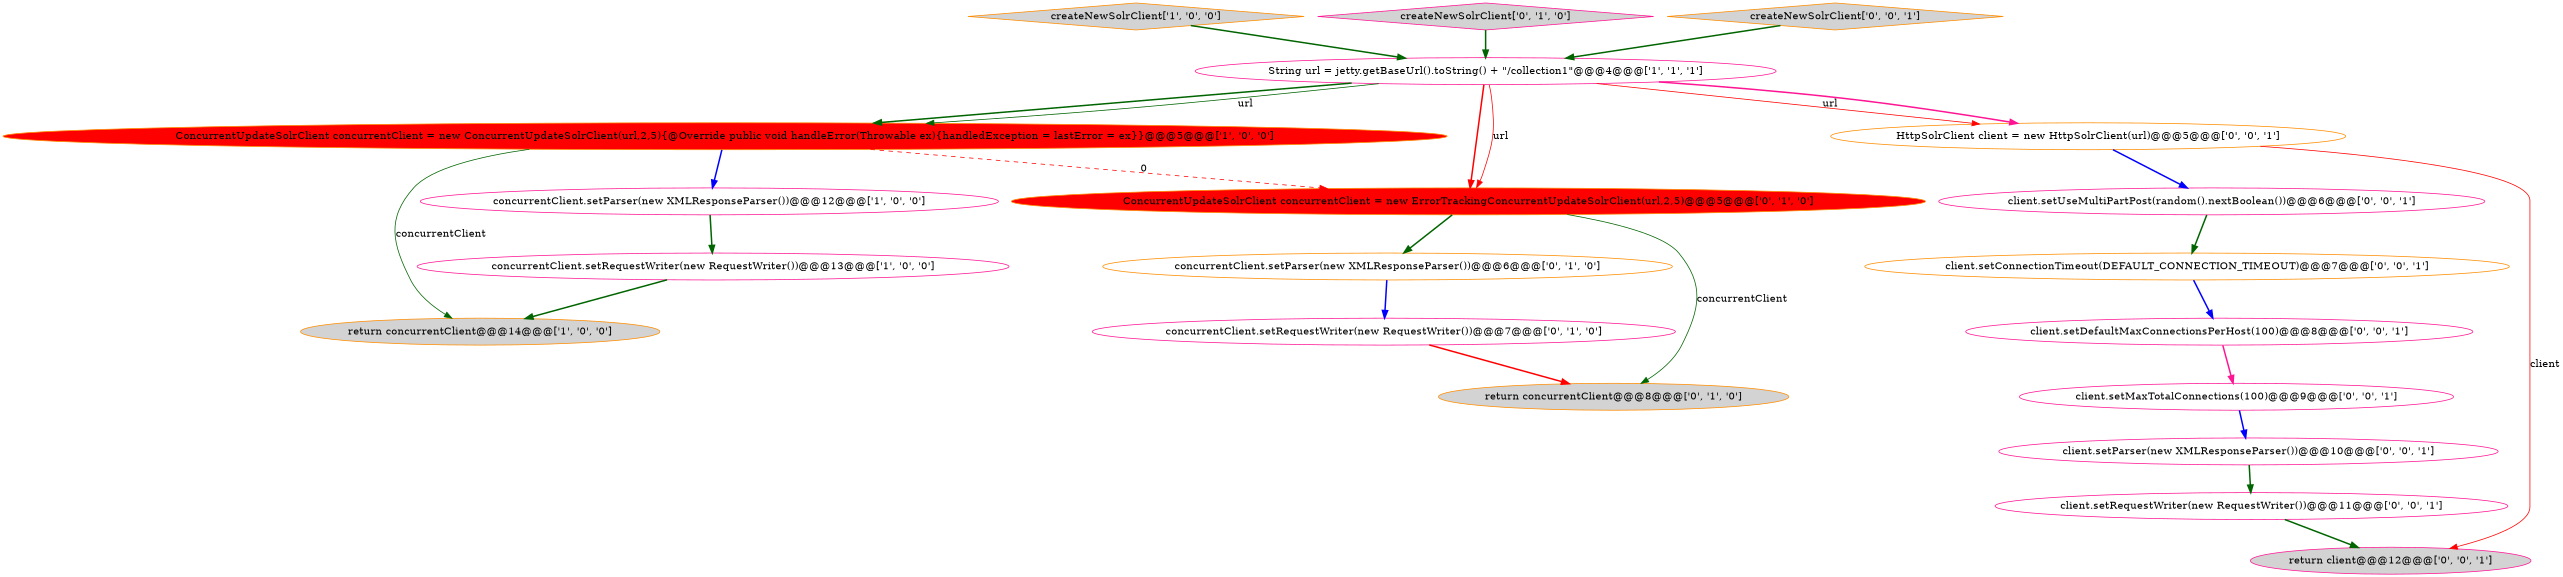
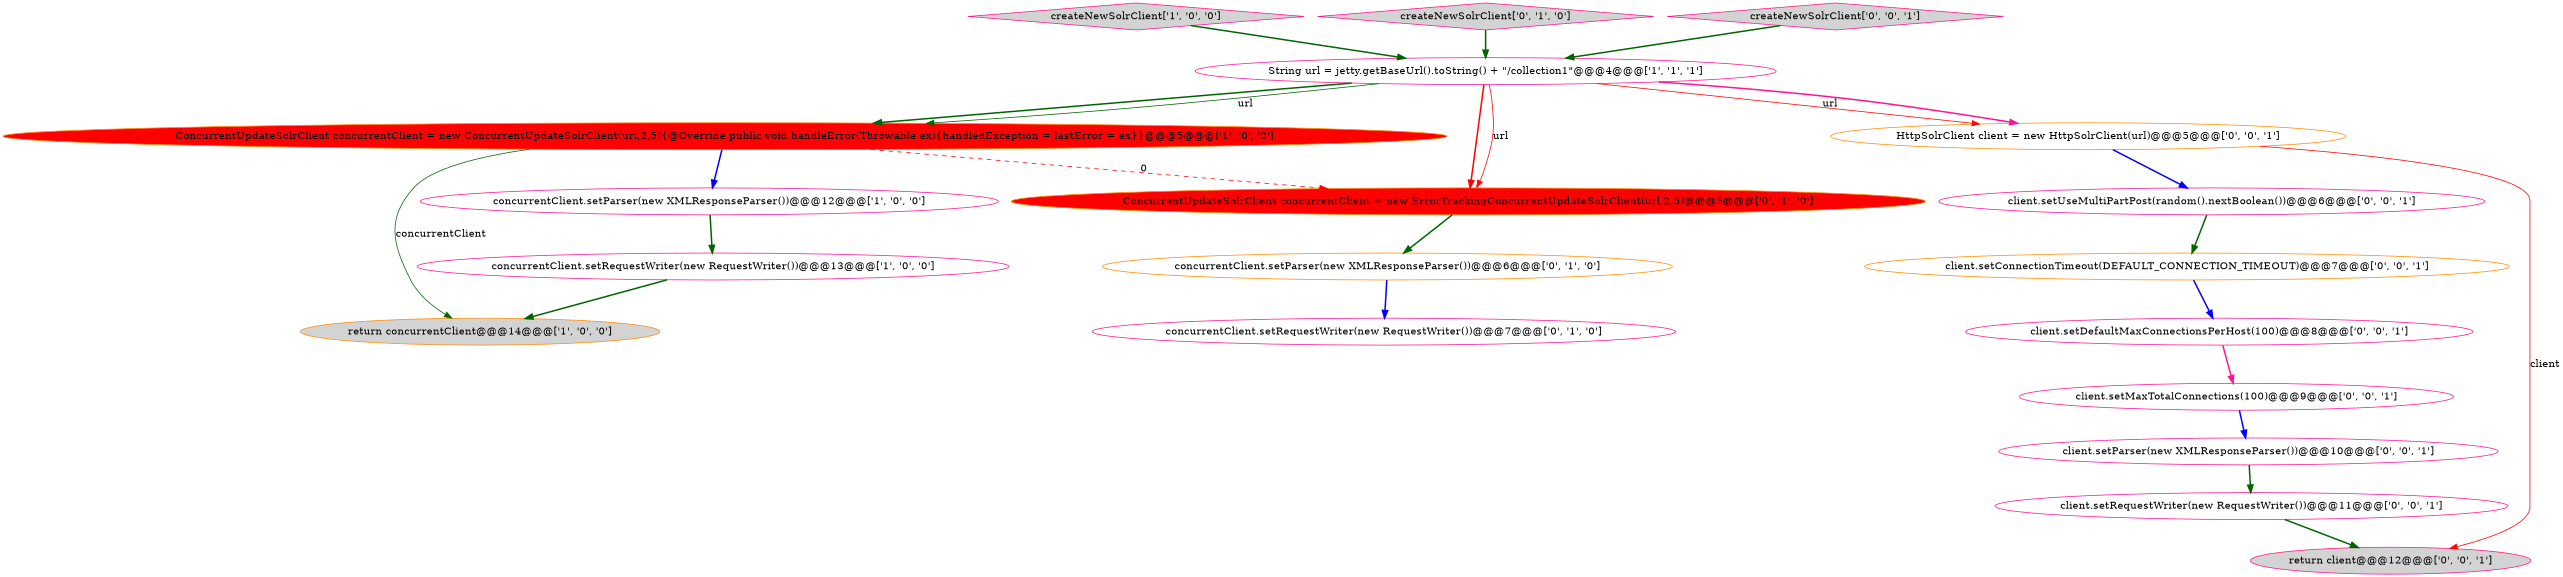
node "createNewSolrClient['1', '0', '0']": color darkorange -> deeppink
node "createNewSolrClient['0', '0', '1']": color darkorange -> deeppink
node "return concurrentClient@@@8@@@['0', '1', '0']": removed
